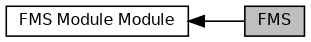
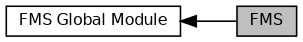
node "FMS Module Module": label "FMS Module Module" -> "FMS Global Module"
